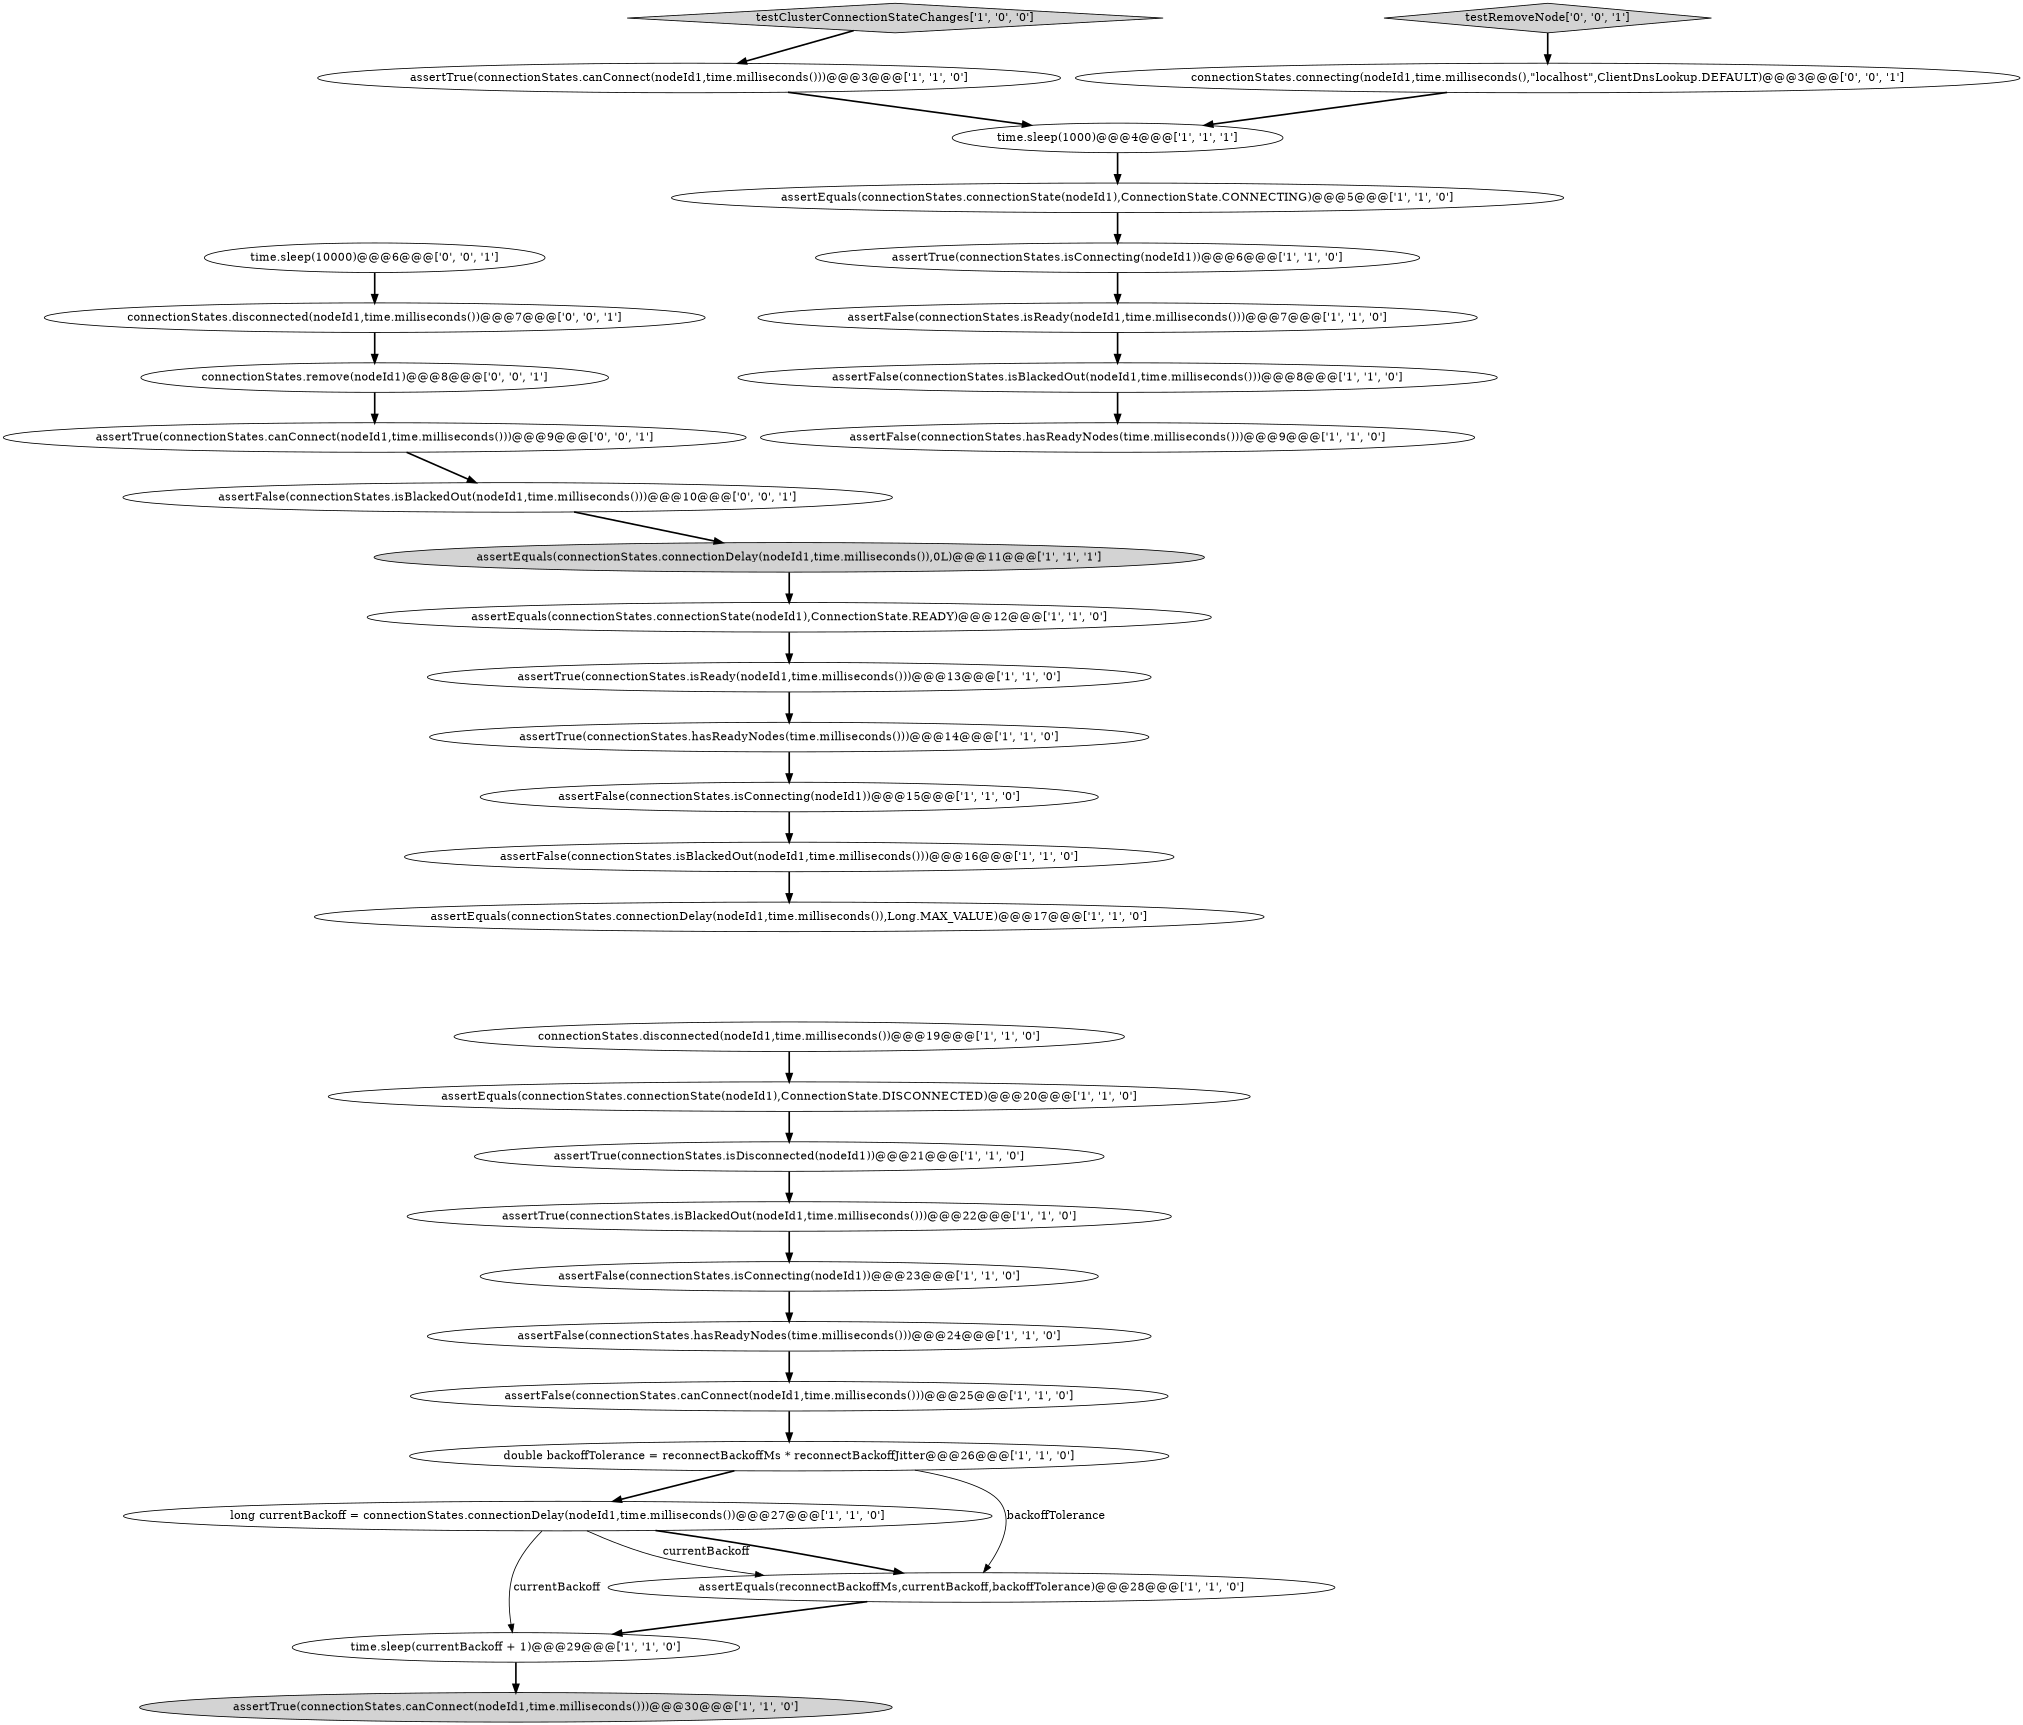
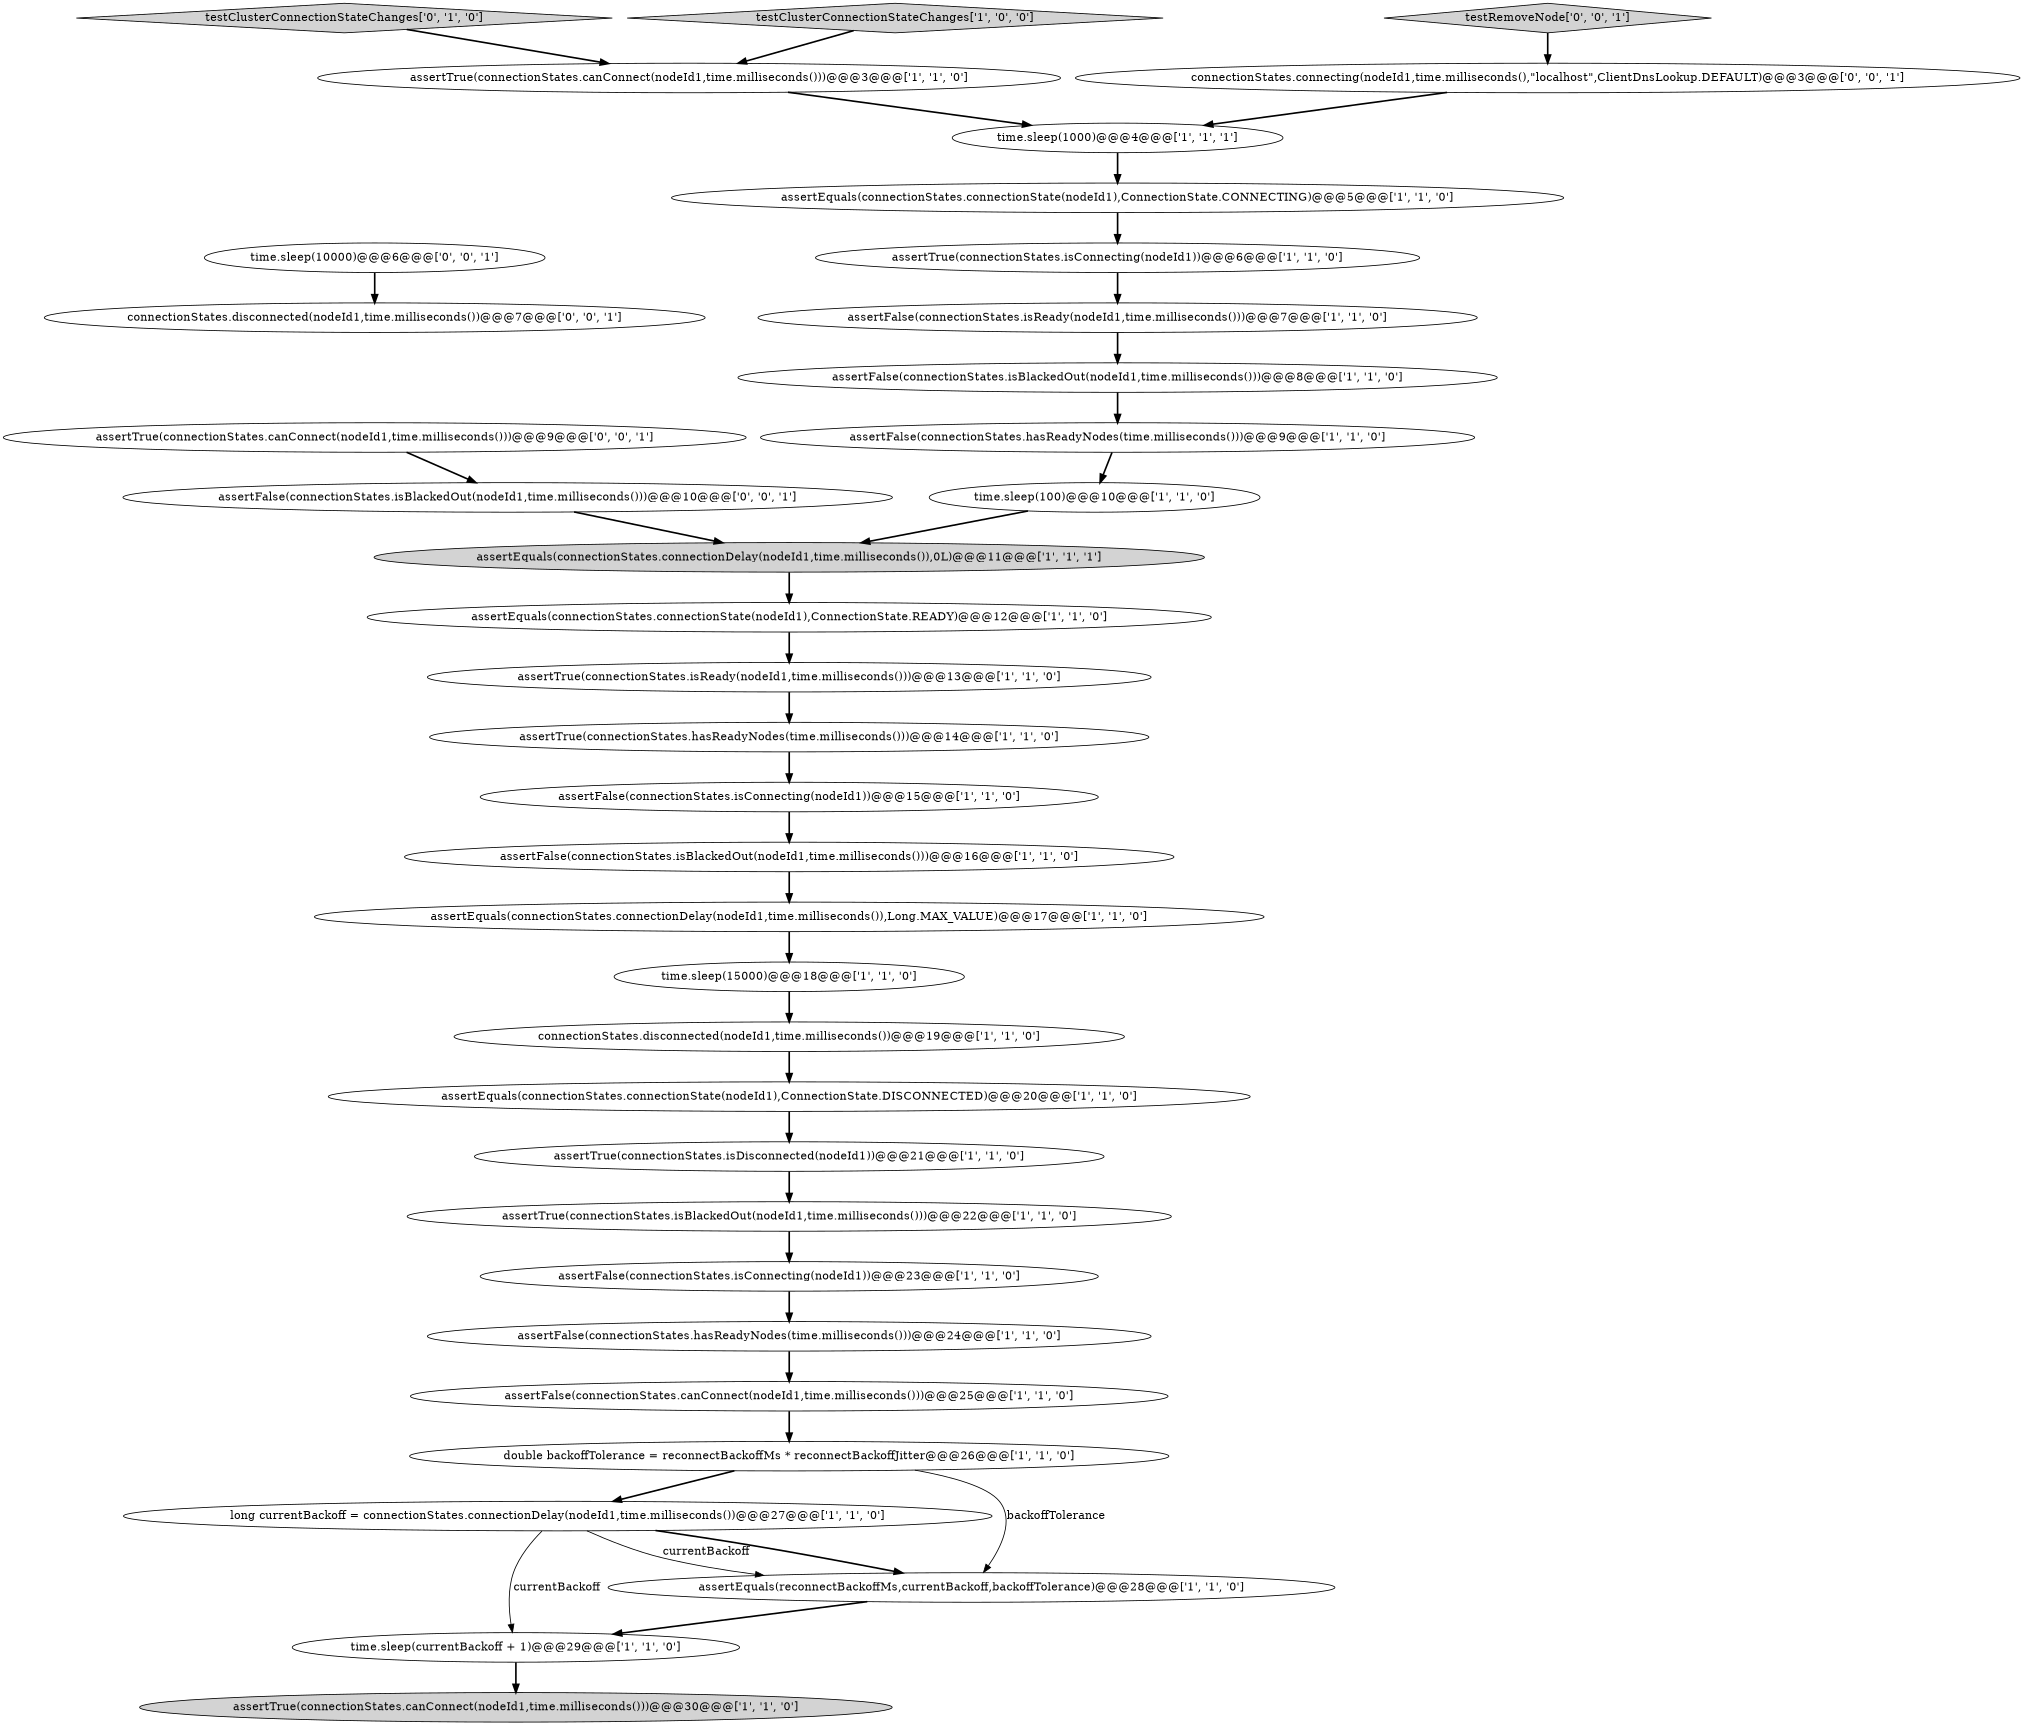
node "testClusterConnectionStateChanges['0', '1', '0']": added
node "connectionStates.remove(nodeId1)@@@8@@@['0', '0', '1']": removed
node "time.sleep(100)@@@10@@@['1', '1', '0']": added
node "time.sleep(15000)@@@18@@@['1', '1', '0']": added
